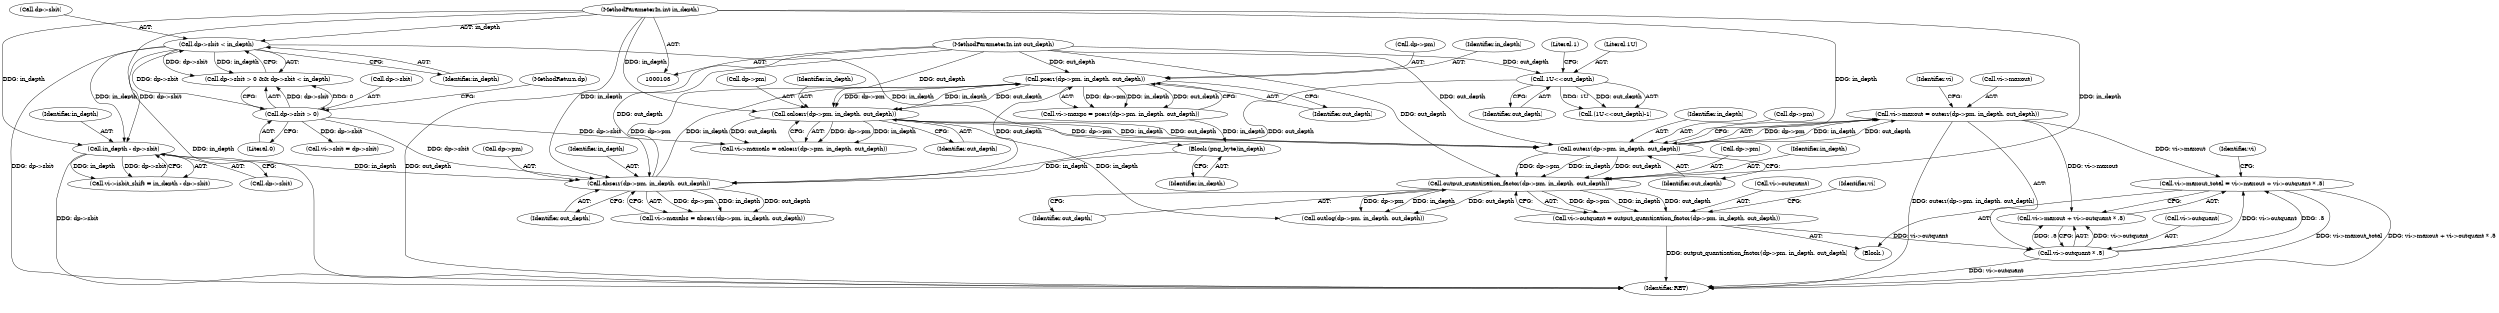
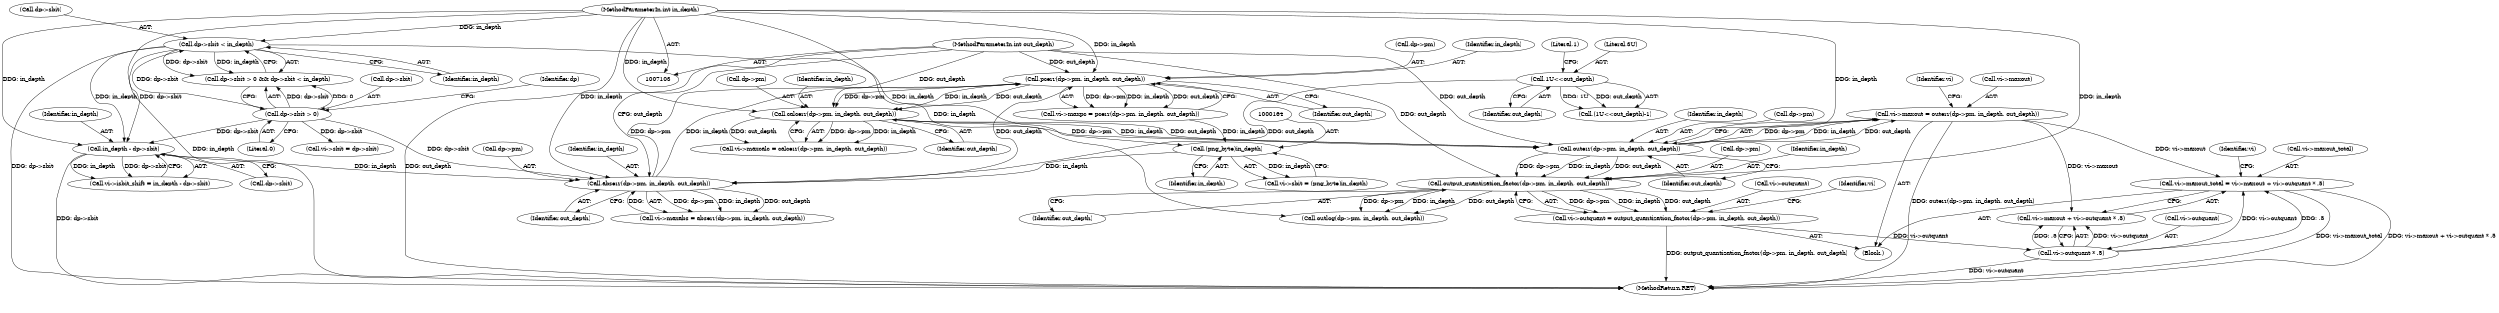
edge "(MethodParameterIn,int in_depth)" -> "(Call,pcerr(dp->pm, in_depth, out_depth))": added, label "DDG: in_depth"
edge "(MethodParameterIn,int in_depth)" -> "(Call,dp->sbit < in_depth)": label "AST: in_depth" -> "DDG: in_depth"
node "(Literal,1U)": label "(Literal,1U)" -> "(Literal,3U)"
edge "(MethodParameterIn,int out_depth)" -> "(Call,1U<<out_depth)": removed, label "DDG: out_depth"
node "(MethodReturn,dp)": label "(MethodReturn,dp)" -> "(Identifier,dp)"
node "1000103": label "1000103" -> "1007103"
edge "(MethodParameterIn,int out_depth)" -> "(Call,abserr(dp->pm, in_depth, out_depth))": label "DDG: out_depth" -> "CFG: out_depth"
node "1000164": added
edge "(Call,dp->sbit > 0)" -> "(Call,vi->maxcalc = calcerr(dp->pm, in_depth, out_depth))": now "(Call,dp->sbit > 0)" -> "(Call,in_depth - dp->sbit)"
node "(Block,(png_byte)in_depth)": label "(Block,(png_byte)in_depth)" -> "(Call,(png_byte)in_depth)"
node "(Call,vi->maxout_total)": added
edge "(Call,calcerr(dp->pm, in_depth, out_depth))" -> "(Call,outlog(dp->pm, in_depth, out_depth))": now "(MethodParameterIn,int in_depth)" -> "(Call,outlog(dp->pm, in_depth, out_depth))"
node "(Call,vi->sbit = (png_byte)in_depth)": added
edge "(Call,vi->maxout = outerr(dp->pm, in_depth, out_depth))" -> "(Call,vi->outquant * .5)": now "(Call,vi->maxout = outerr(dp->pm, in_depth, out_depth))" -> "(Block,)"
edge "(Call,vi->maxabs = abserr(dp->pm, in_depth, out_depth))" -> "(Call,abserr(dp->pm, in_depth, out_depth))": label "CFG: " -> "DDG: "
node "(Identifier,RET)": label "(Identifier,RET)" -> "(MethodReturn,RET)"
